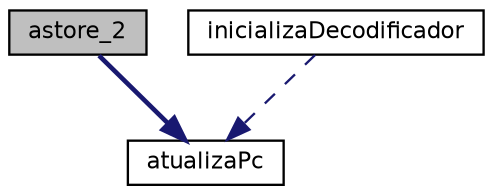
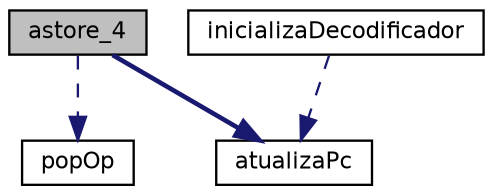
node "astore_2": label "astore_2" -> "astore_4"
node "popOp": added
